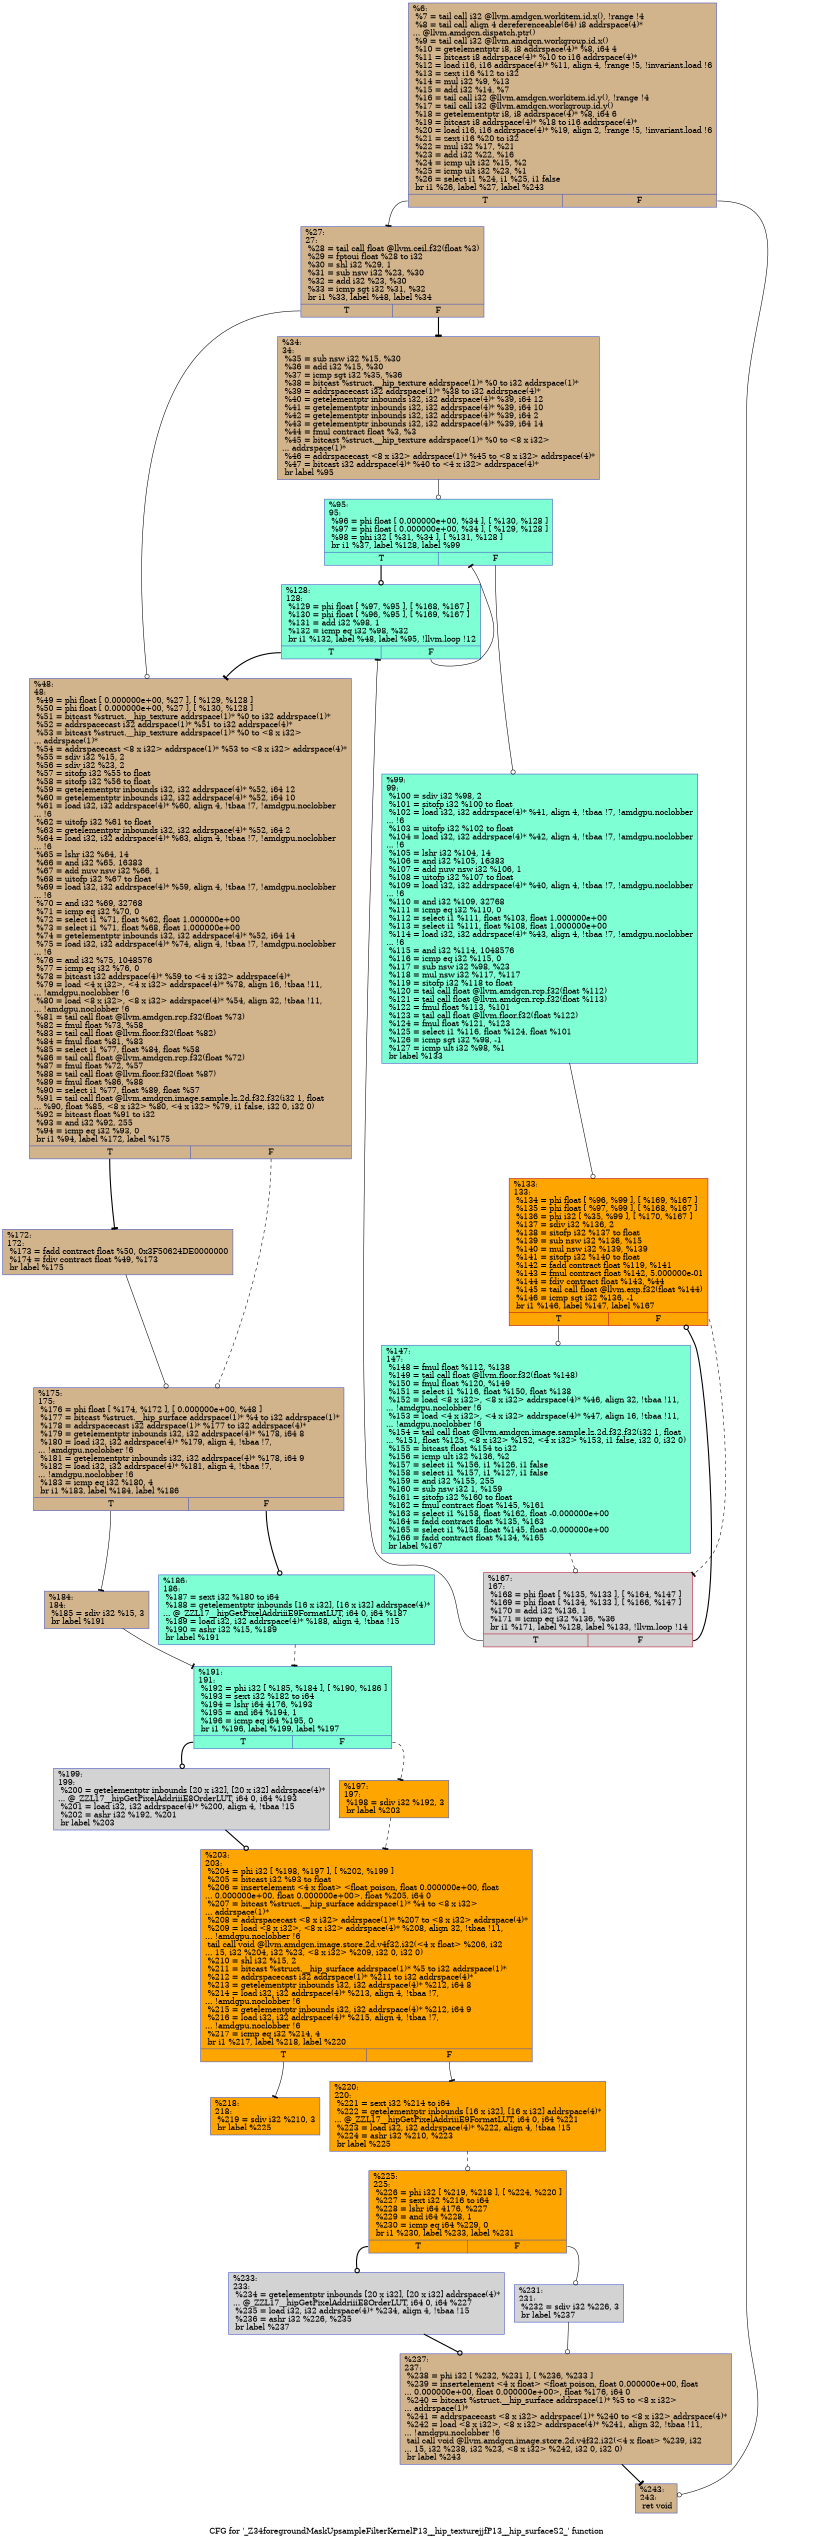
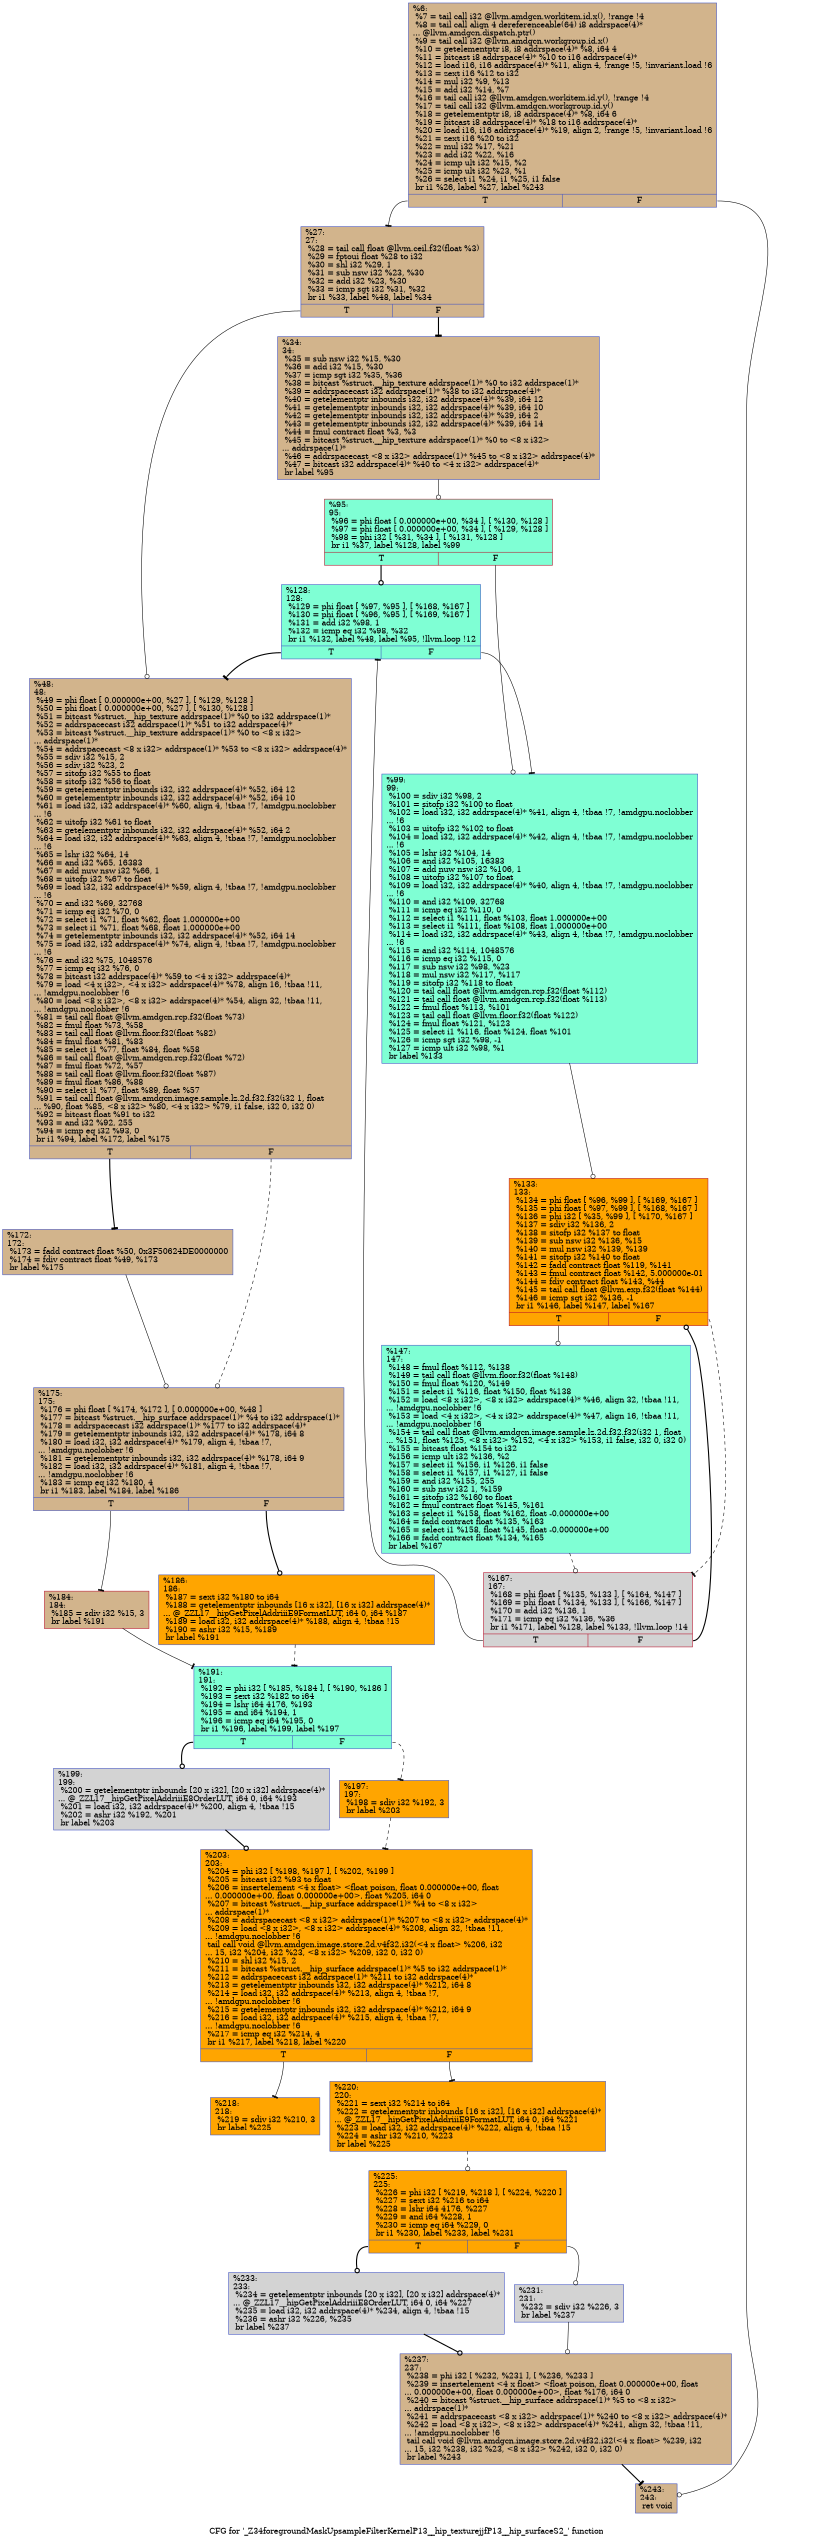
node "%95:": color #3d50c3ff -> #b70d28ff
edge "%128:" -> "%95:": now "%128:" -> "%99:"
node "%184:": color #3d50c3ff -> #b70d28ff
node "%186:": fillcolor aquamarine -> orange
